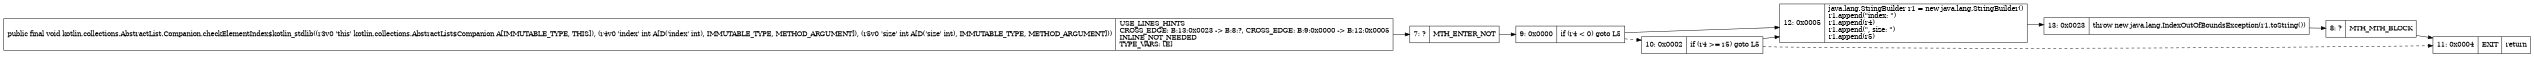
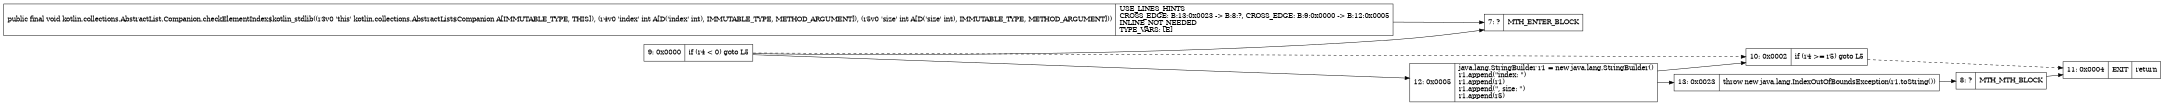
node "12: 0x0005": text "r1.append(r4)" -> "r1.append(r1)"
node "7: ?": text "MTH_ENTER_NOT" -> "MTH_ENTER_BLOCK"
edge "7: ?" -> "9: 0x0000": reversed
edge "10: 0x0002" -> "12: 0x0005": reversed
